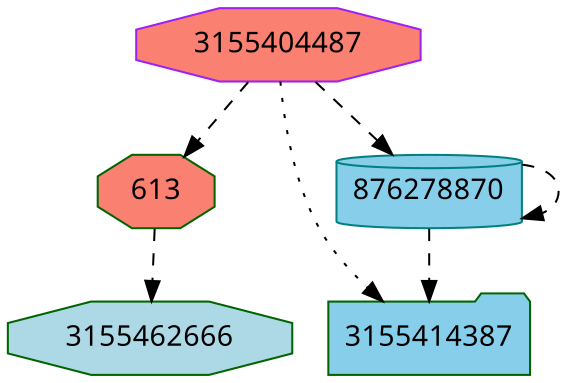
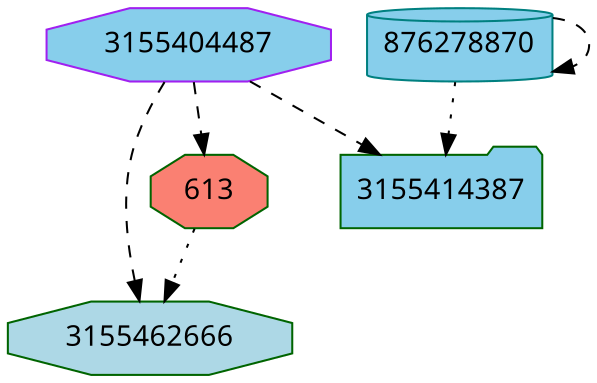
node "3155404487": fillcolor salmon -> skyblue
edge "3155404487" -> "876278870": now "3155404487" -> "3155462666"
edge "3155404487" -> "3155414387": style dotted -> dashed
edge "613" -> "3155462666": style dashed -> dotted
edge "876278870" -> "3155414387": style dashed -> dotted
